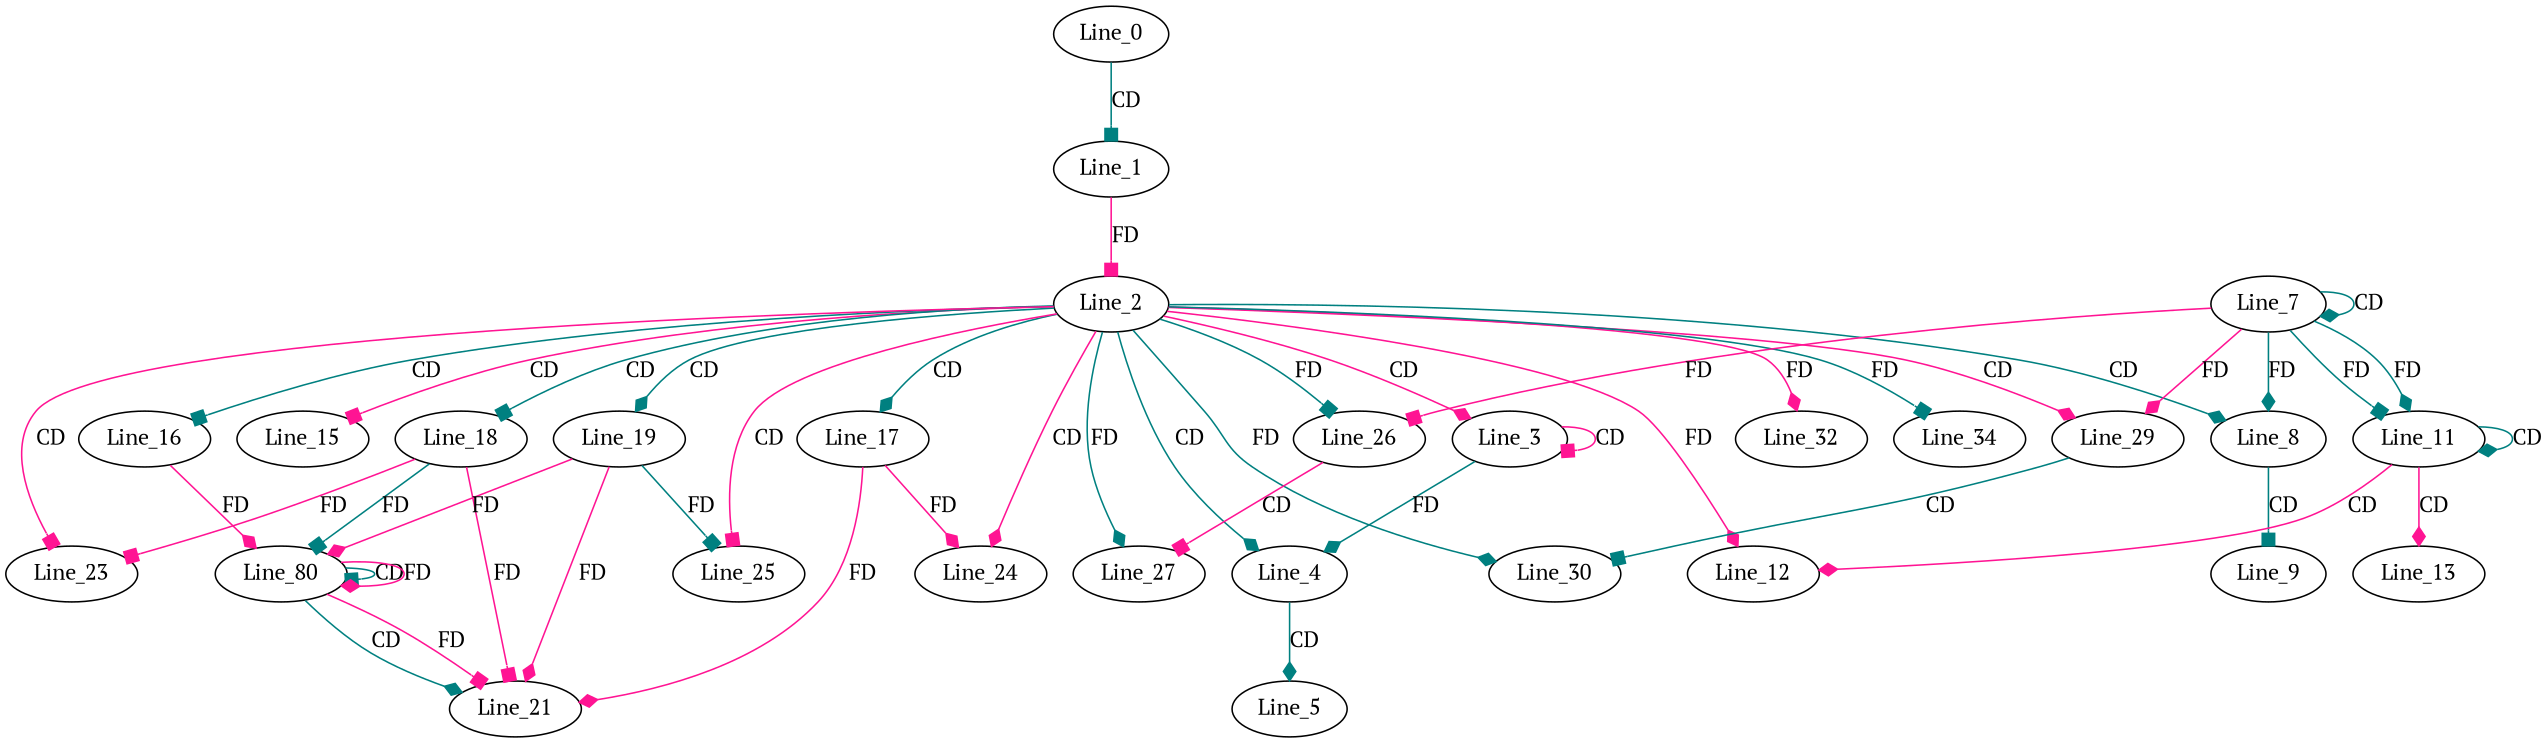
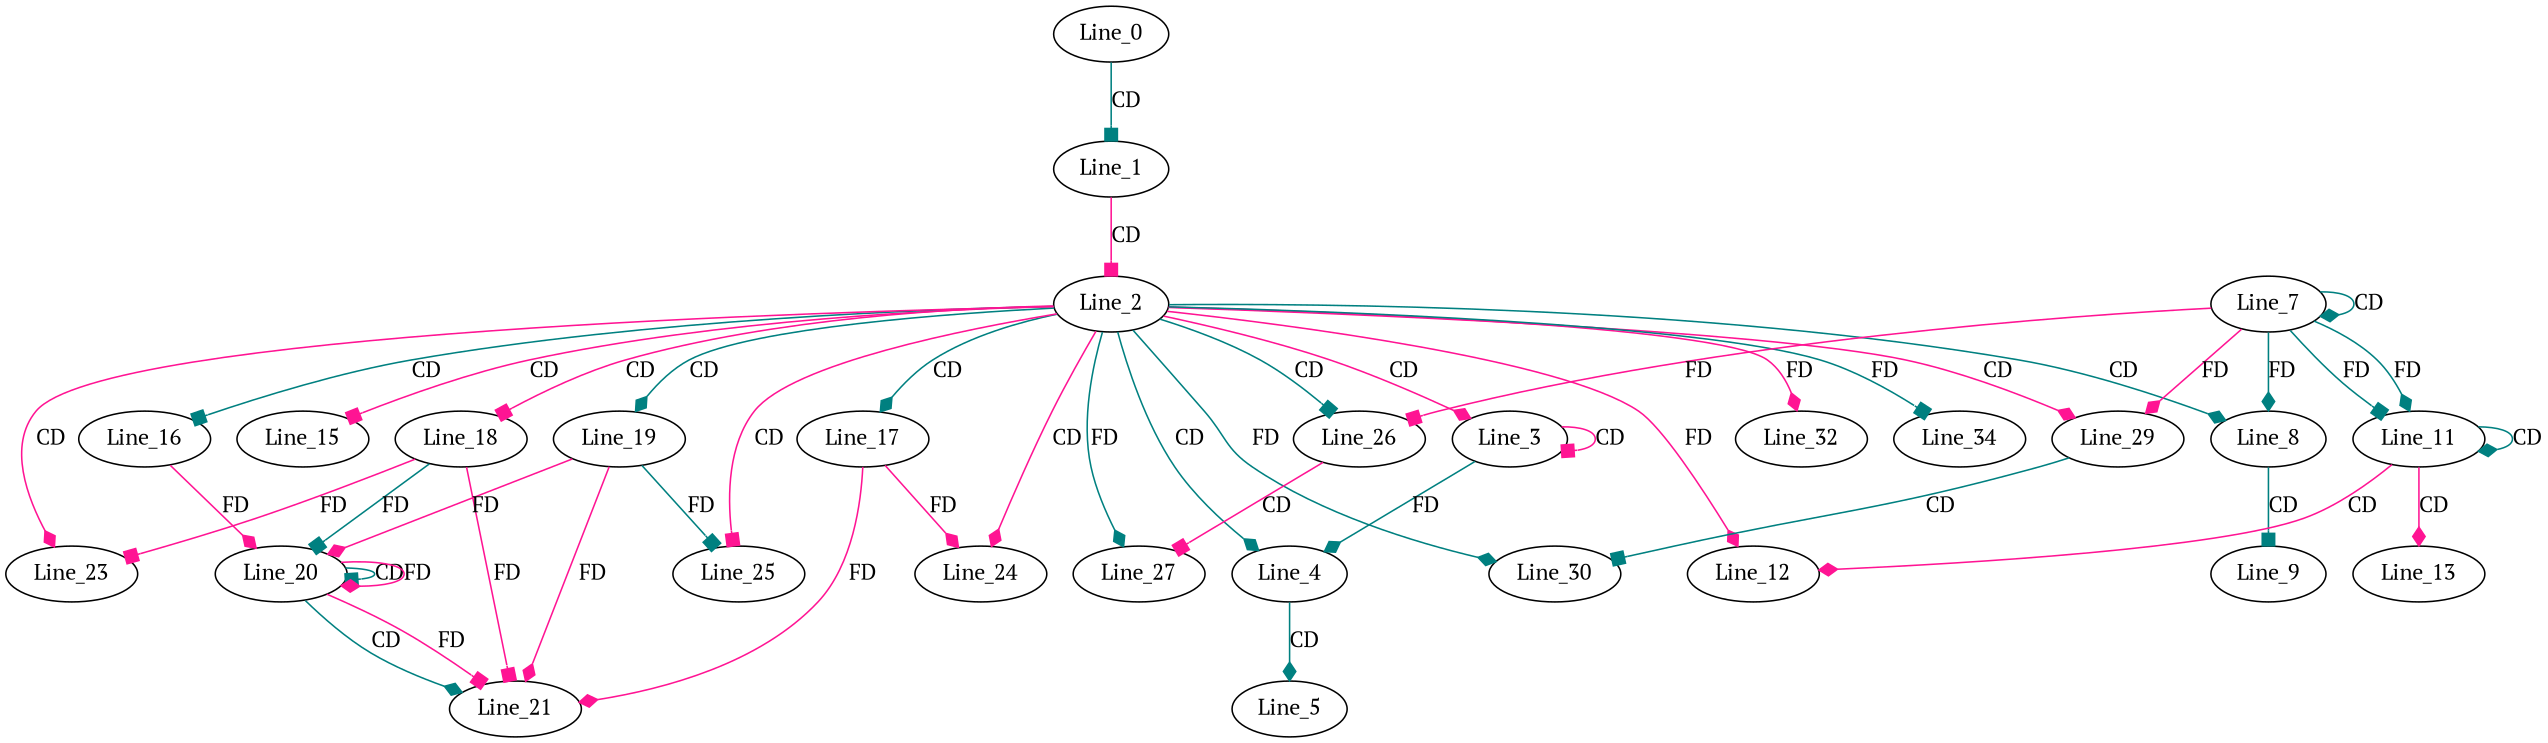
edge "Line_1" -> "Line_2": label "FD" -> "CD"
edge "Line_2" -> "Line_23": arrowhead box -> diamond
edge "Line_2" -> "Line_18": color teal -> deeppink
edge "Line_2" -> "Line_26": label "FD" -> "CD"
node "Line_80": label "Line_80" -> "Line_20"
